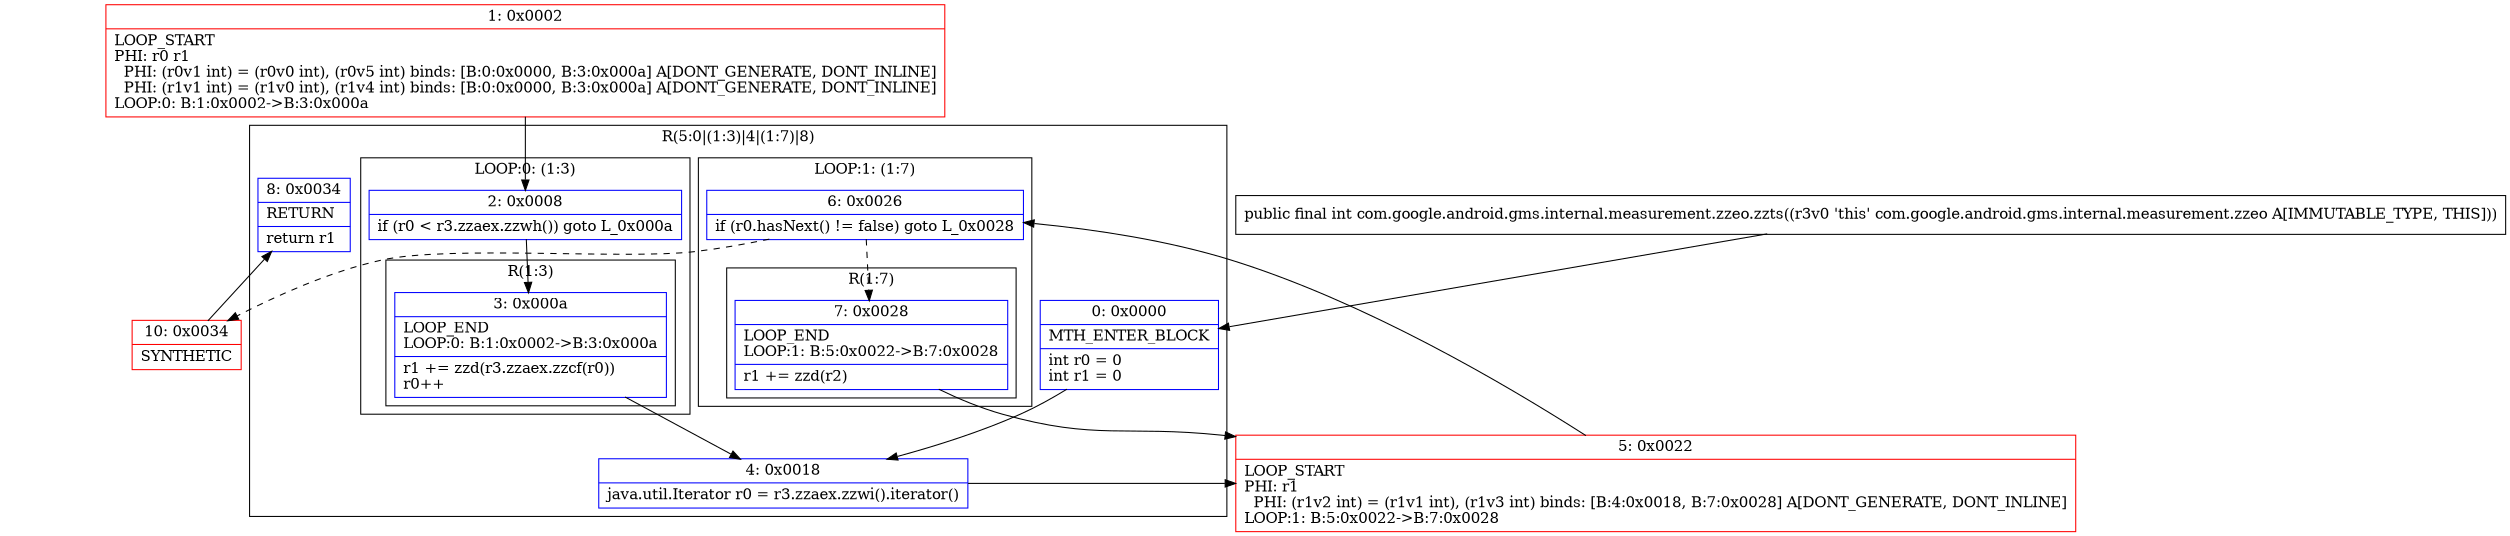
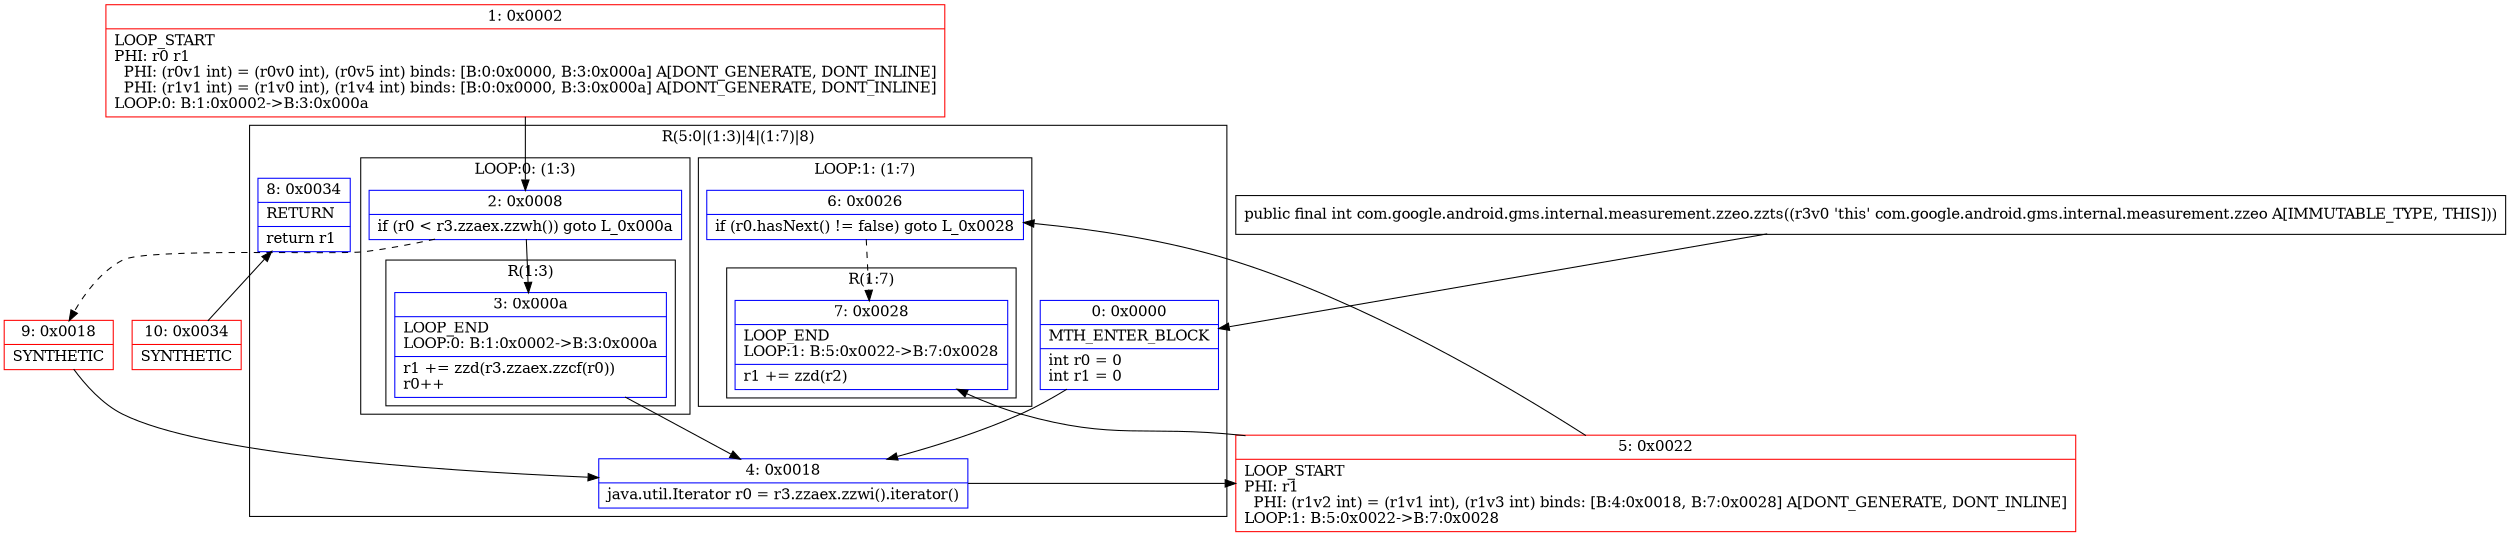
edge "6: 0x0026" -> "10: 0x0034": removed
node "9: 0x0018": added
edge "7: 0x0028" -> "5: 0x0022": reversed
